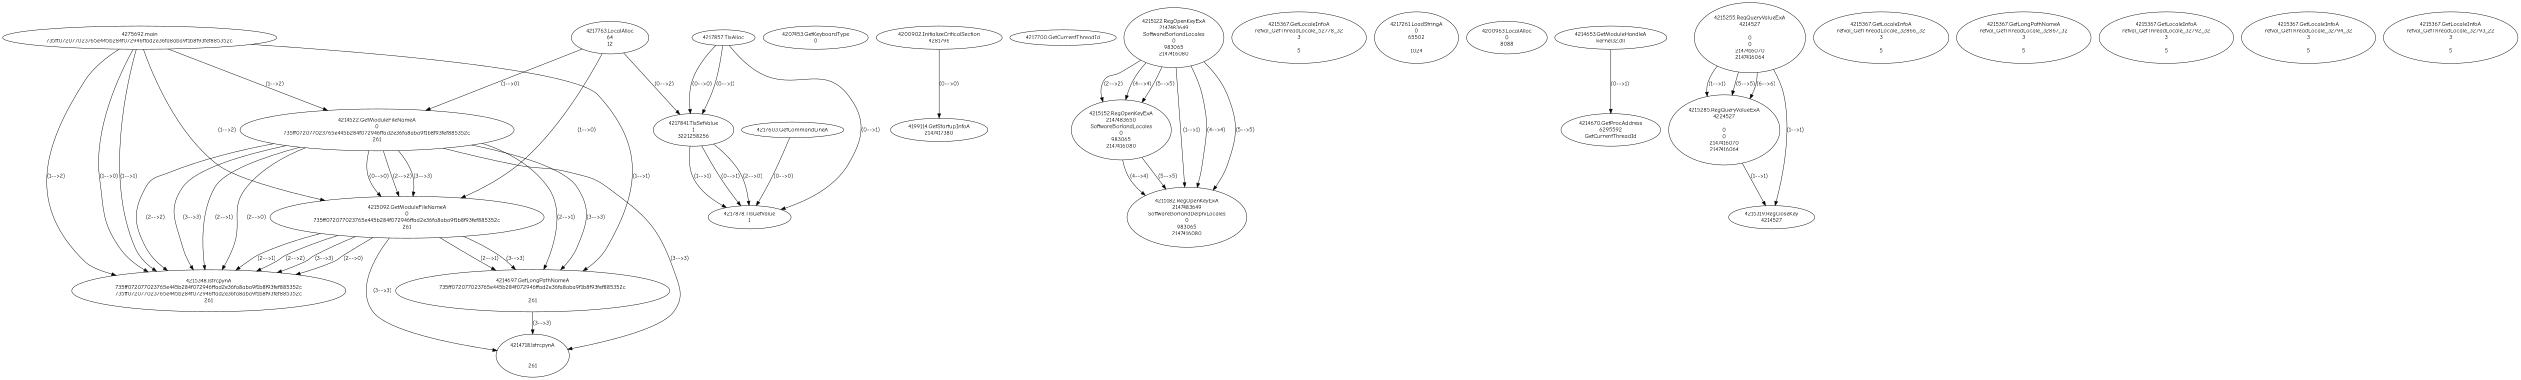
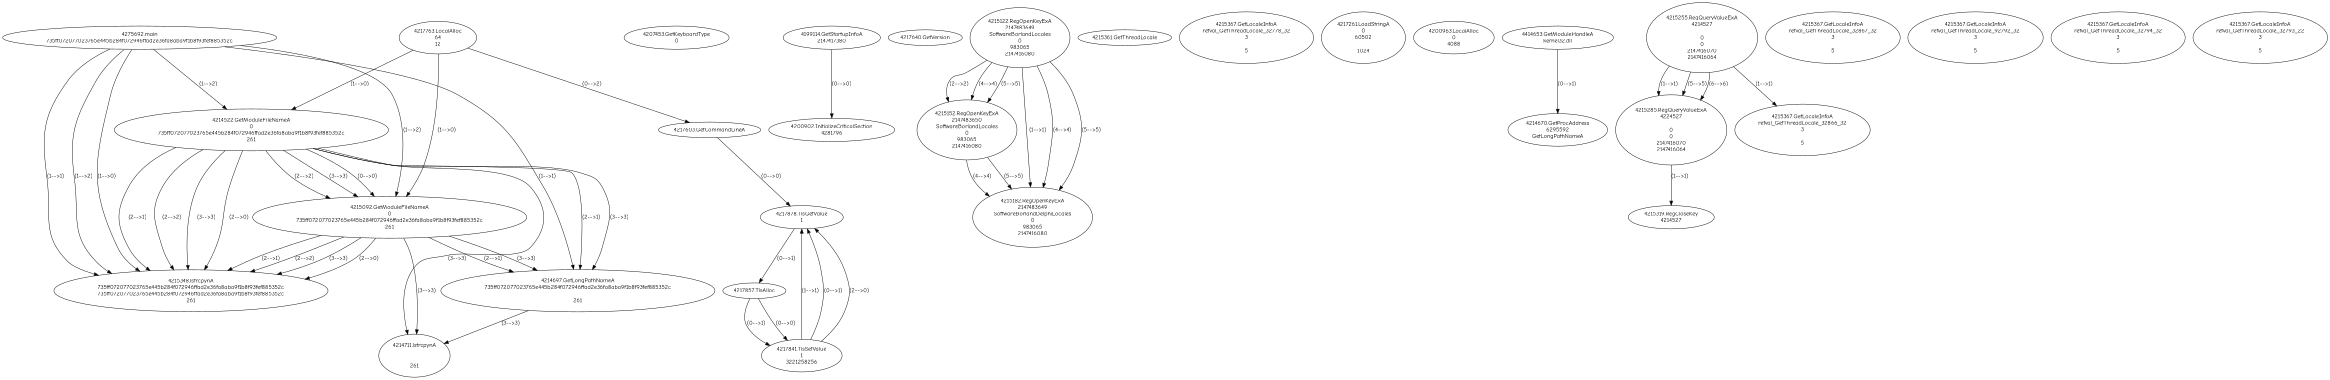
node "4217640.GetVersion": added
node "4217700.GetCurrentThreadId": removed
node "4215361.GetThreadLocale": added
node "4215367.GetLocaleInfoA retval_GetThreadLocale_52778_32 3 5": label "4215367.GetLocaleInfoA retval_GetThreadLocale_52778_32 3 5" -> "4215367.GetLocaleInfoA retval_GetThreadLocale_32778_32 3 5"
node "4217261.LoadStringA 0 65502 1024": label "4217261.LoadStringA 0 65502 1024" -> "4217261.LoadStringA 0 60502 1024"
node "4200963.LocalAlloc 0 8088": label "4200963.LocalAlloc 0 8088" -> "4200963.LocalAlloc 0 4088"
node "4214653.GetModuleHandleA kernel32.dll": label "4214653.GetModuleHandleA kernel32.dll" -> "4414653.GetModuleHandleA kernel32.dll"
node "4215367.GetLongPathNameA retval_GetThreadLocale_32867_32 3 5": label "4215367.GetLongPathNameA retval_GetThreadLocale_32867_32 3 5" -> "4215367.GetLocaleInfoA retval_GetThreadLocale_32867_32 3 5"
node "4215367.GetLocaleInfoA retval_GetThreadLocale_32792_32 3 5": label "4215367.GetLocaleInfoA retval_GetThreadLocale_32792_32 3 5" -> "4215367.GetLocaleInfoA retval_GetThreadLocale_92792_32 3 5"
edge "4217763.LocalAlloc 64 12" -> "4217841.TlsSetValue 1 3221258256": now "4217763.LocalAlloc 64 12" -> "4217603.GetCommandLineA"
edge "4200902.InitializeCriticalSection 4281796" -> "4199114.GetStartupInfoA 2147417380": reversed
edge "4217857.TlsAlloc" -> "4217878.TlsGetValue 1": reversed
node "4214670.GetProcAddress 6295592 GetCurrentThreadId": label "4214670.GetProcAddress 6295592 GetCurrentThreadId" -> "4214670.GetProcAddress 6295592 GetLongPathNameA"
edge "4215255.RegQueryValueExA 4214527 0 0 2147416070 2147416064" -> "4215319.RegCloseKey 4214527": now "4215255.RegQueryValueExA 4214527 0 0 2147416070 2147416064" -> "4215367.GetLocaleInfoA retval_GetThreadLocale_32866_32 3 5"
node "4214718.lstrcpynA 261": label "4214718.lstrcpynA 261" -> "4214711.lstrcpynA 261"
